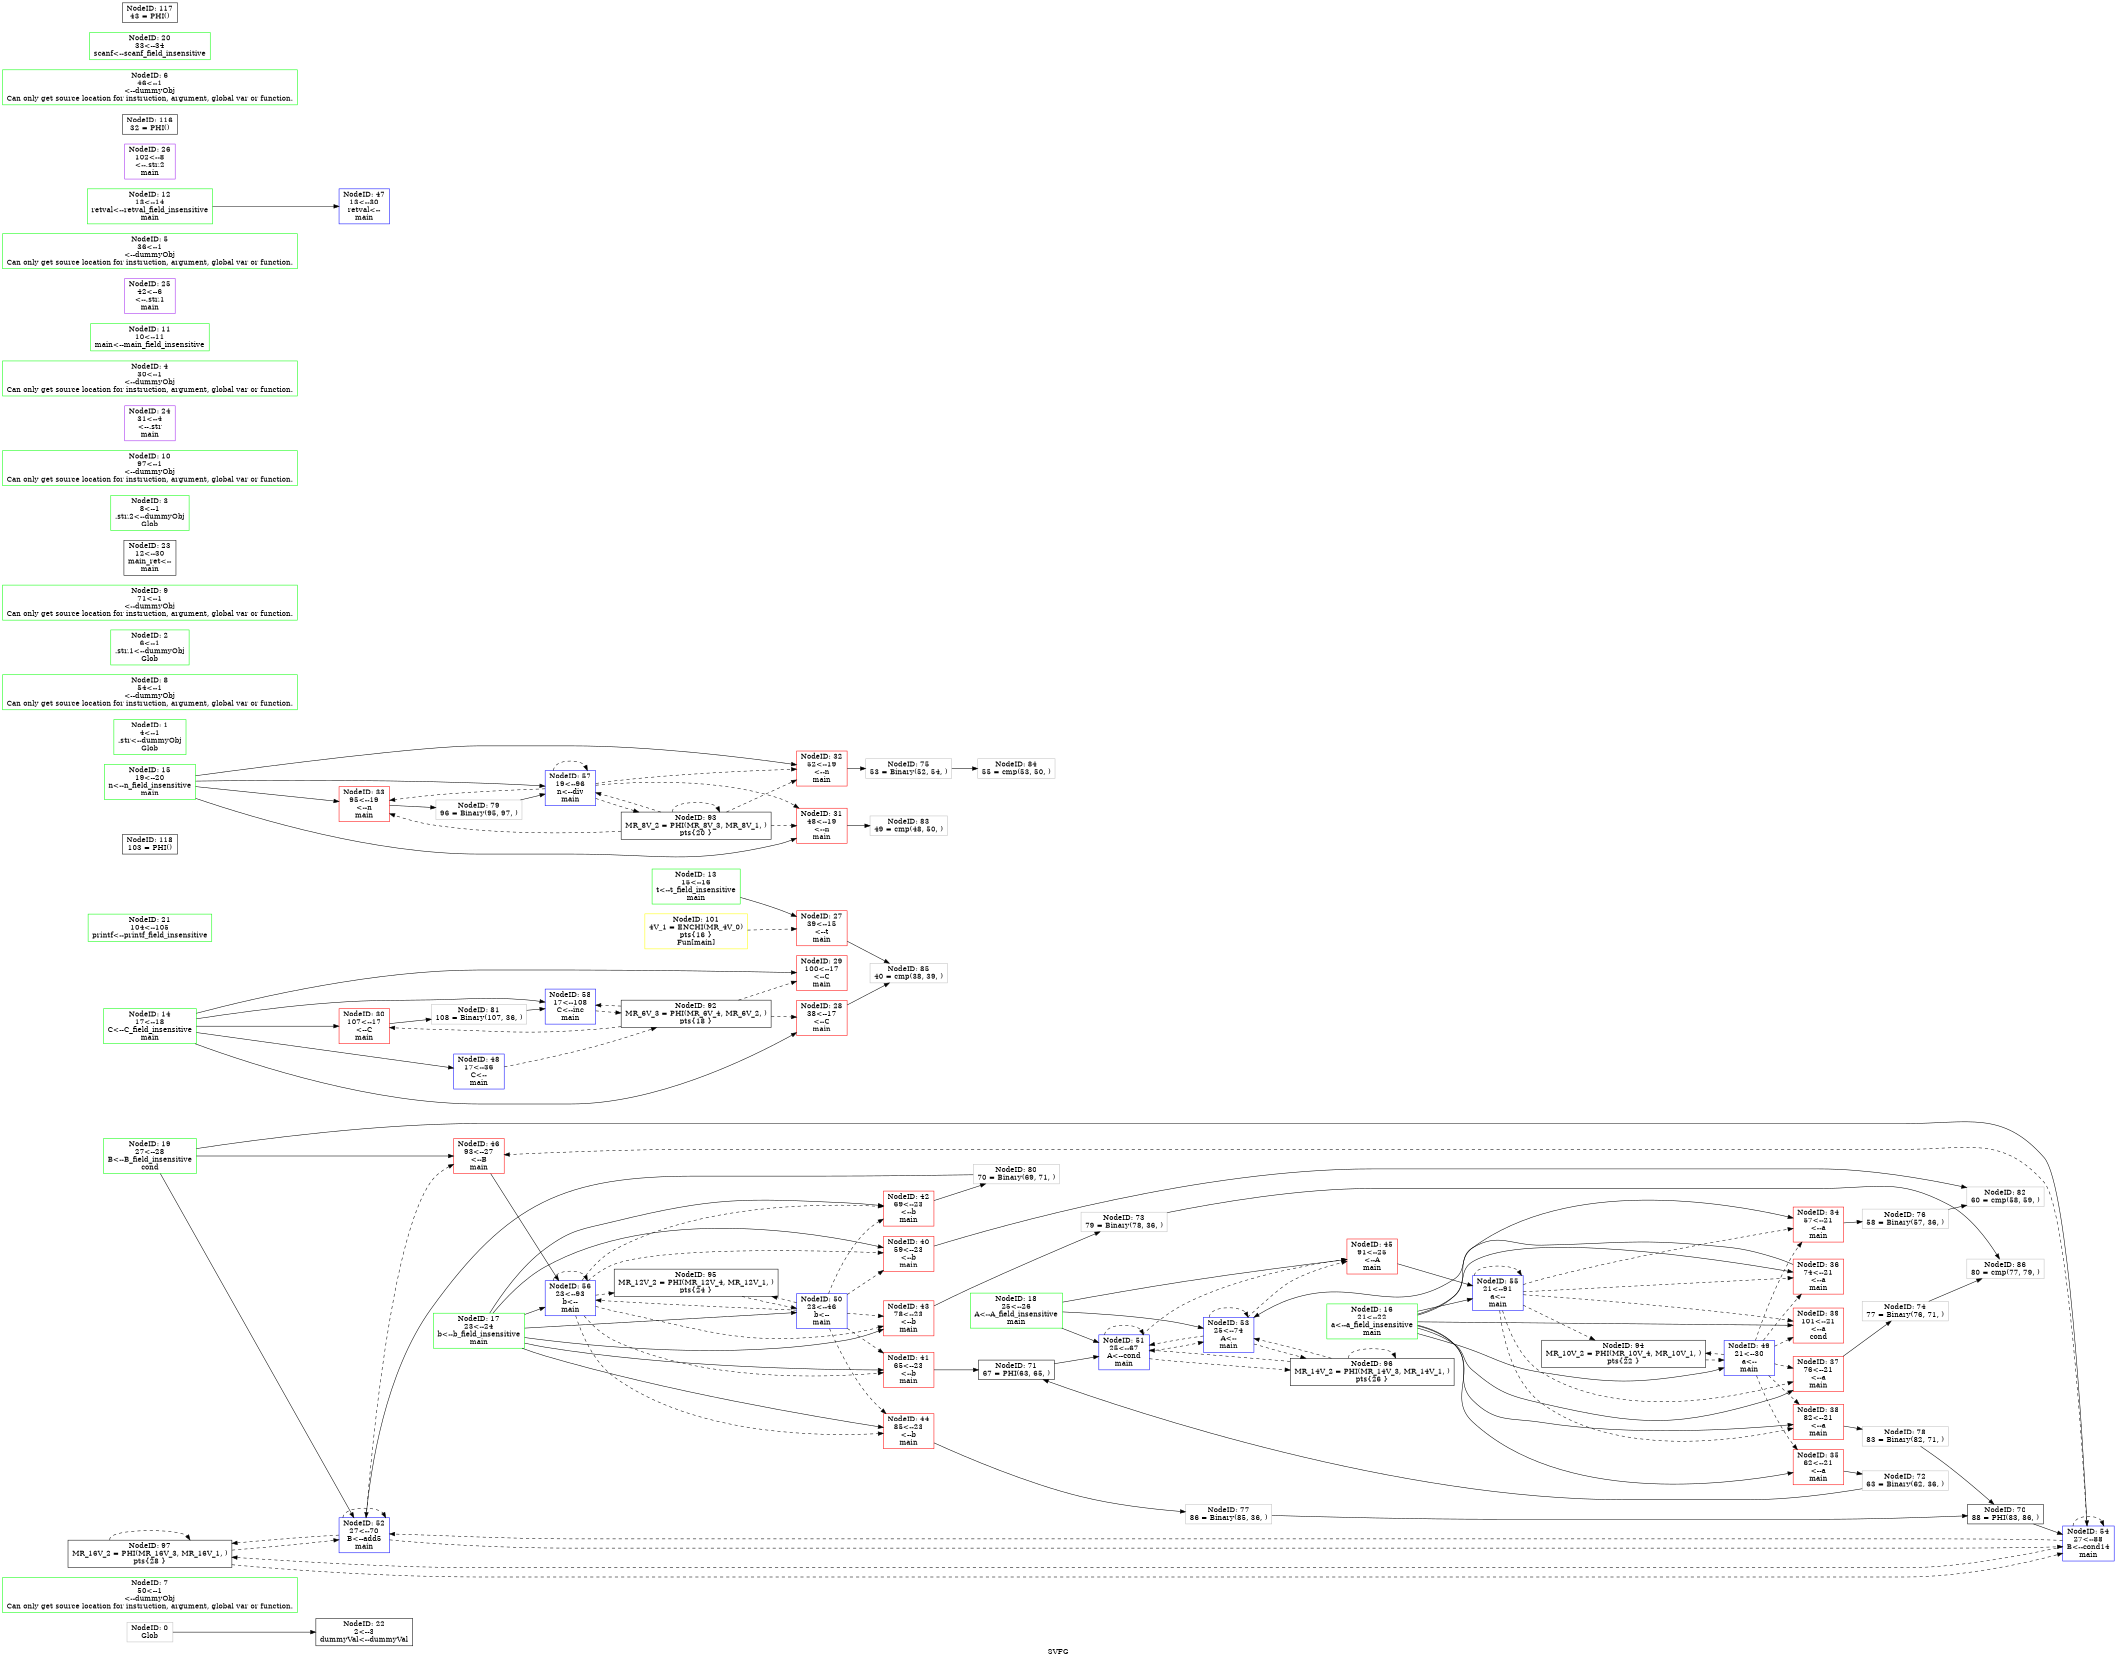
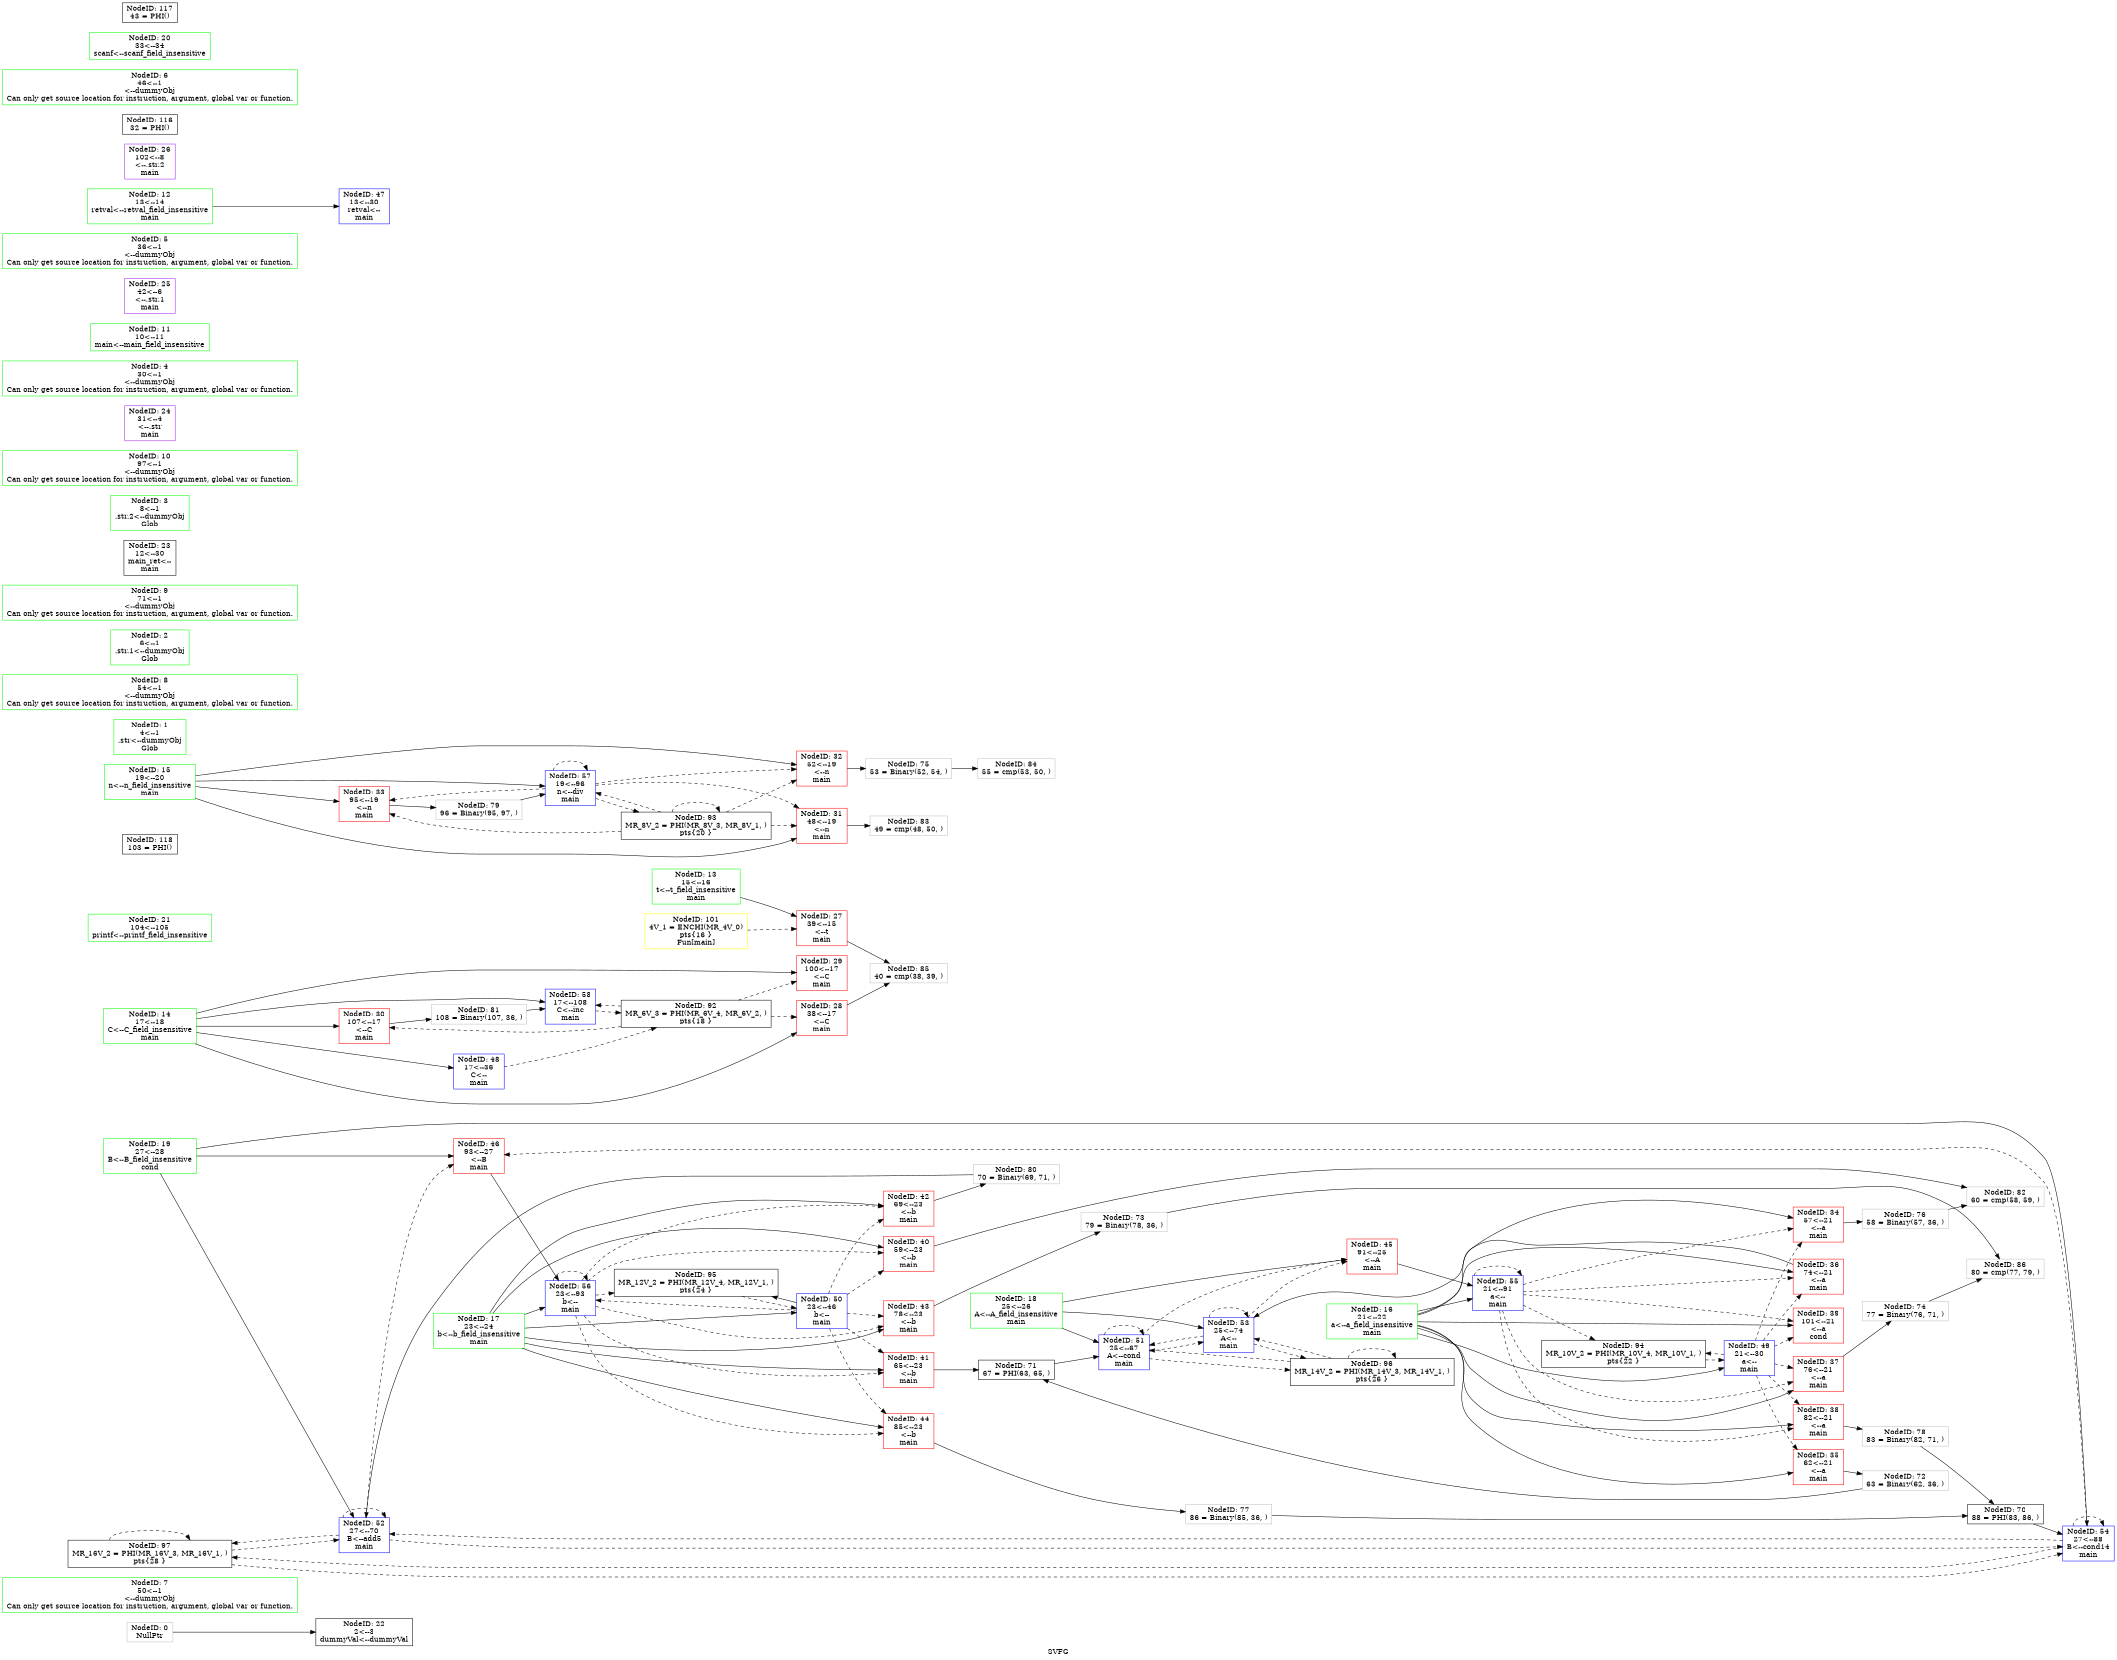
edge "NodeID: 50" -> "NodeID: 95": style dashed -> solid
node "NodeID: 0": text "Glob" -> "NullPtr"
